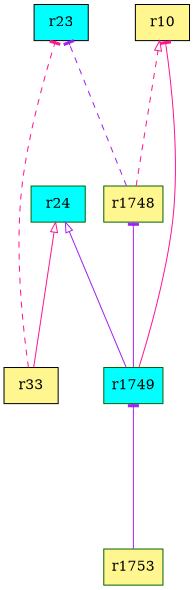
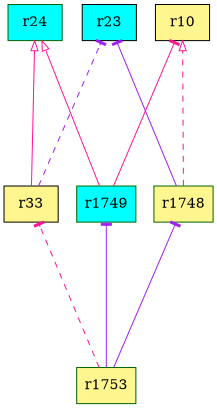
edge "r1748" -> "r23": style dashed -> solid
edge "r33" -> "r23": color deeppink -> purple
edge "r1753" -> "r33": added
edge "r1749" -> "r1748": now "r1753" -> "r1748"
edge "r1749" -> "r24": color purple -> deeppink
